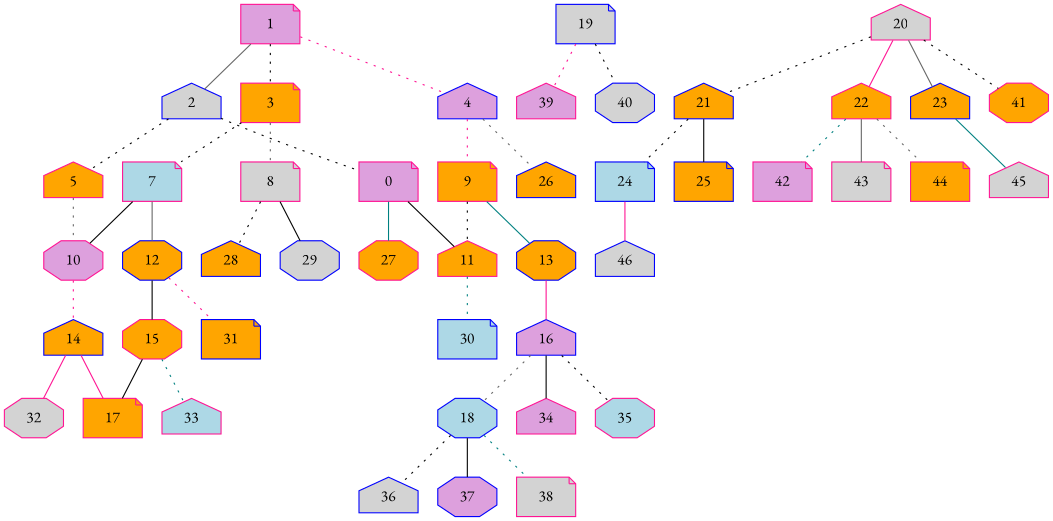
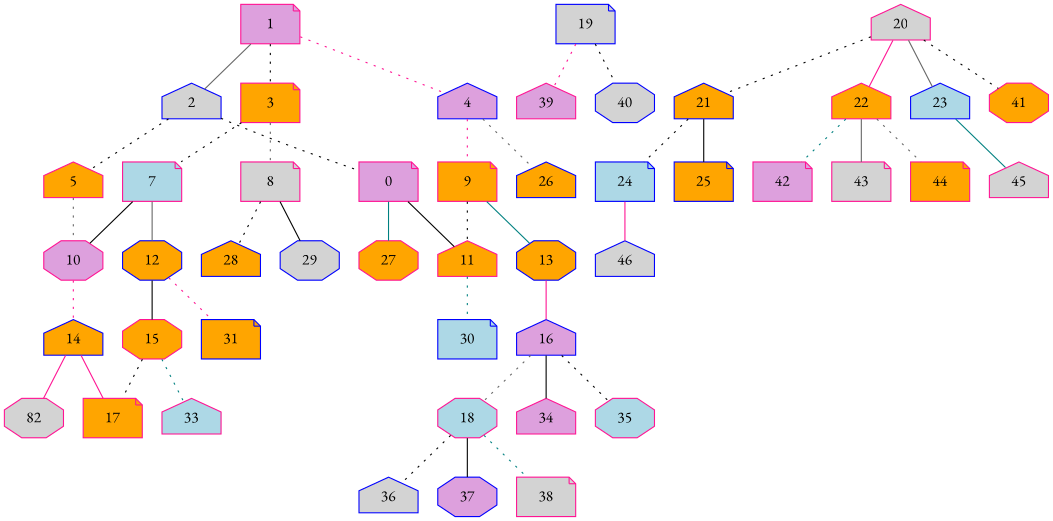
node "23": fillcolor orange -> lightblue
edge "15" -- "17": style solid -> dotted
node "32": label "32" -> "82"
node "18": color blue -> deeppink
